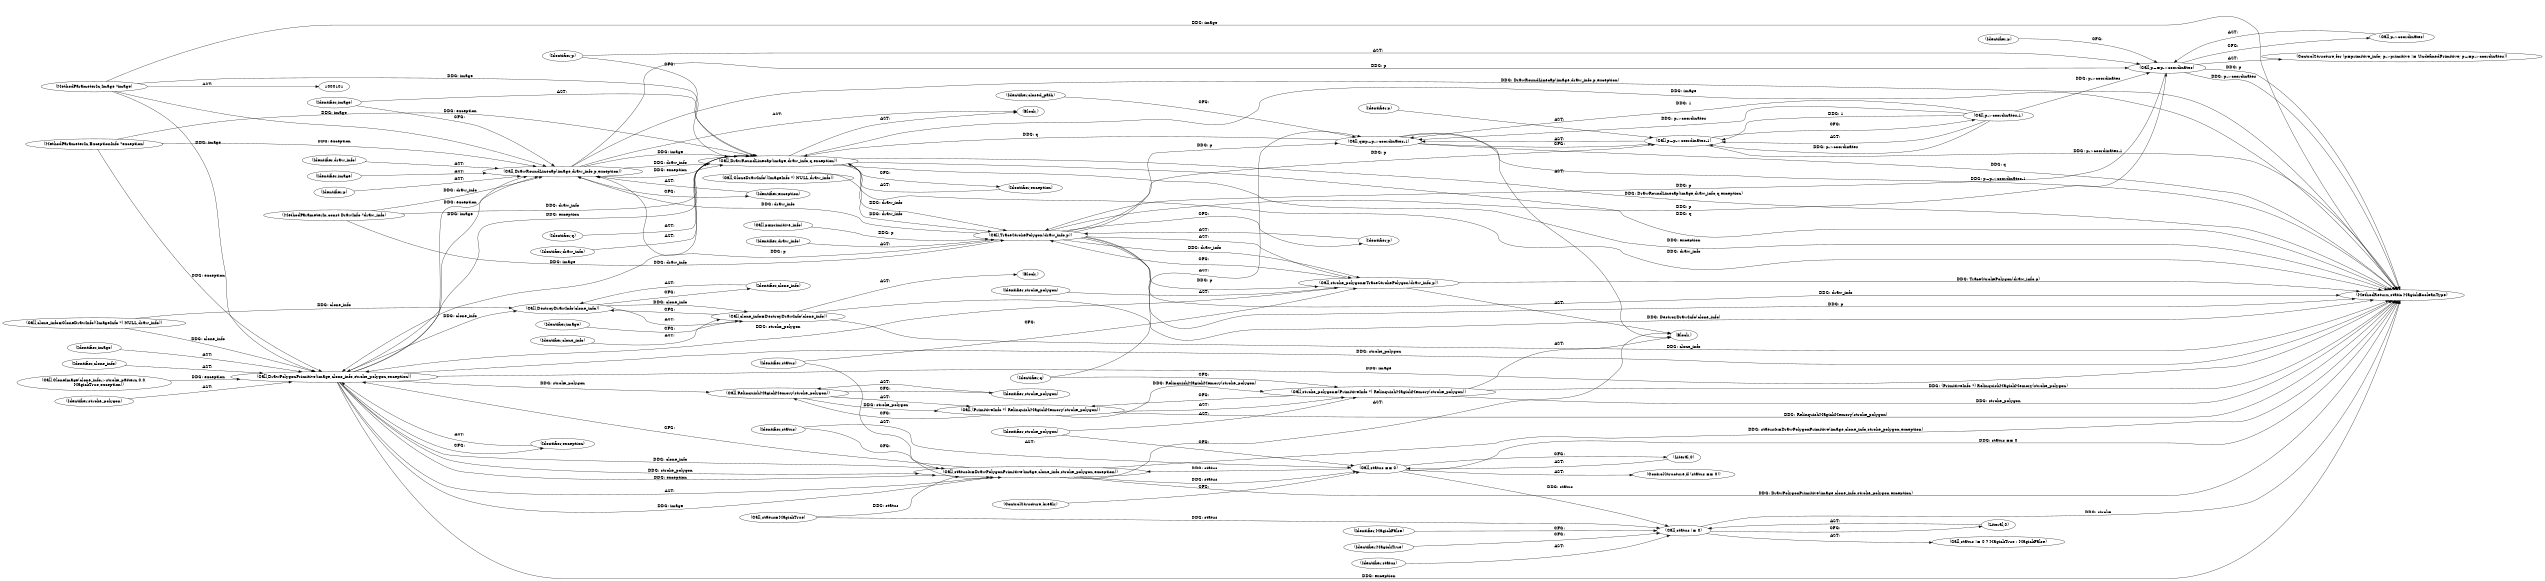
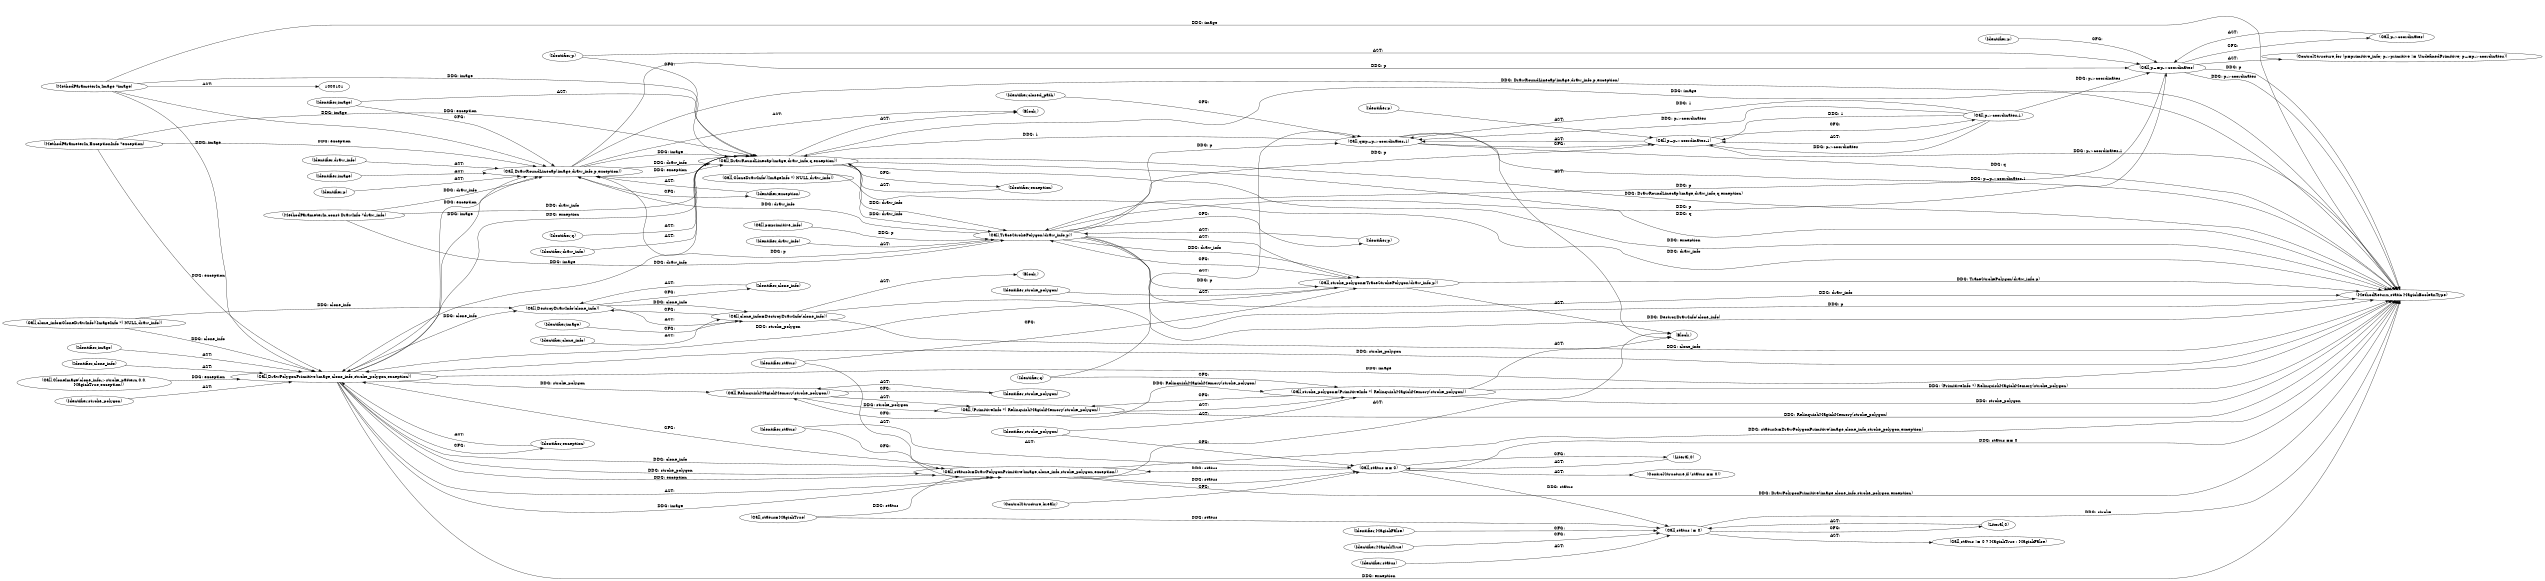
edge "(Call,q=p+p->coordinates-1)" -> "(Call,DrawRoundLinecap(image,draw_info,q,exception))": label "DDG: q" -> "DDG: 1"
